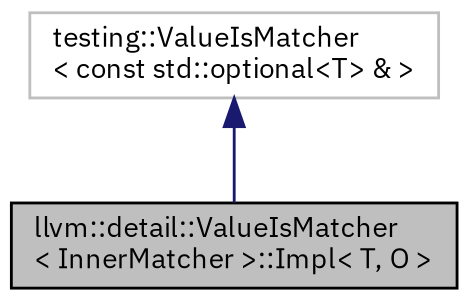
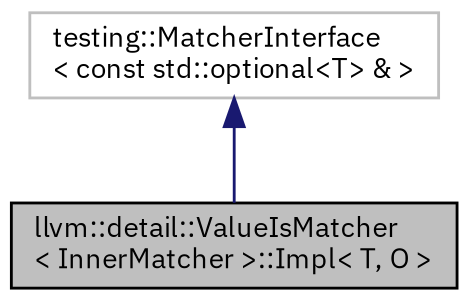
node "testing::ValueIsMatcher < const std::optional<T> & >": label "testing::ValueIsMatcher < const std::optional<T> & >" -> "testing::MatcherInterface < const std::optional<T> & >"
